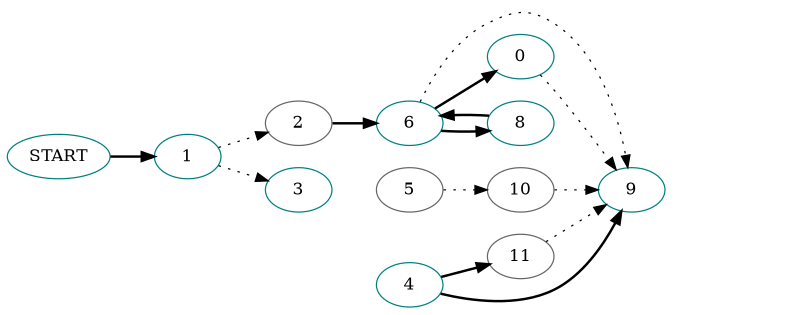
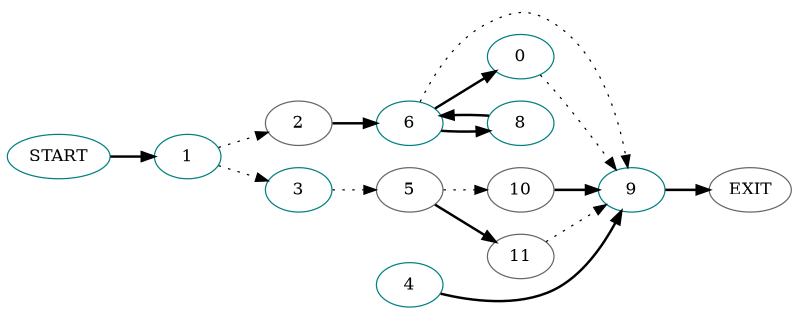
edge "3" -> "5": added
edge "10" -> "9": style dotted -> bold
node "EXIT": added
edge "4" -> "11": now "5" -> "11"
